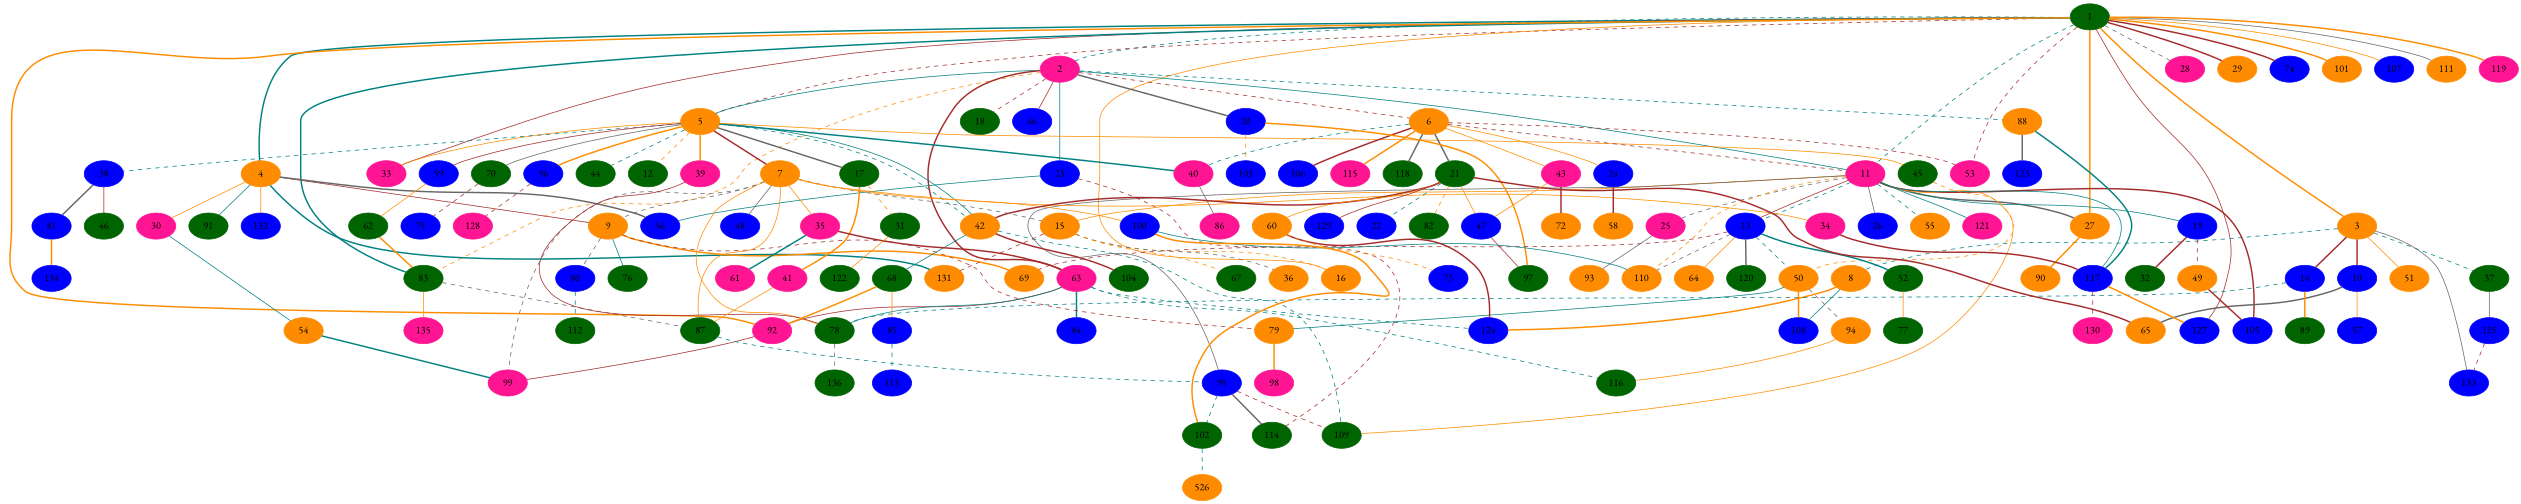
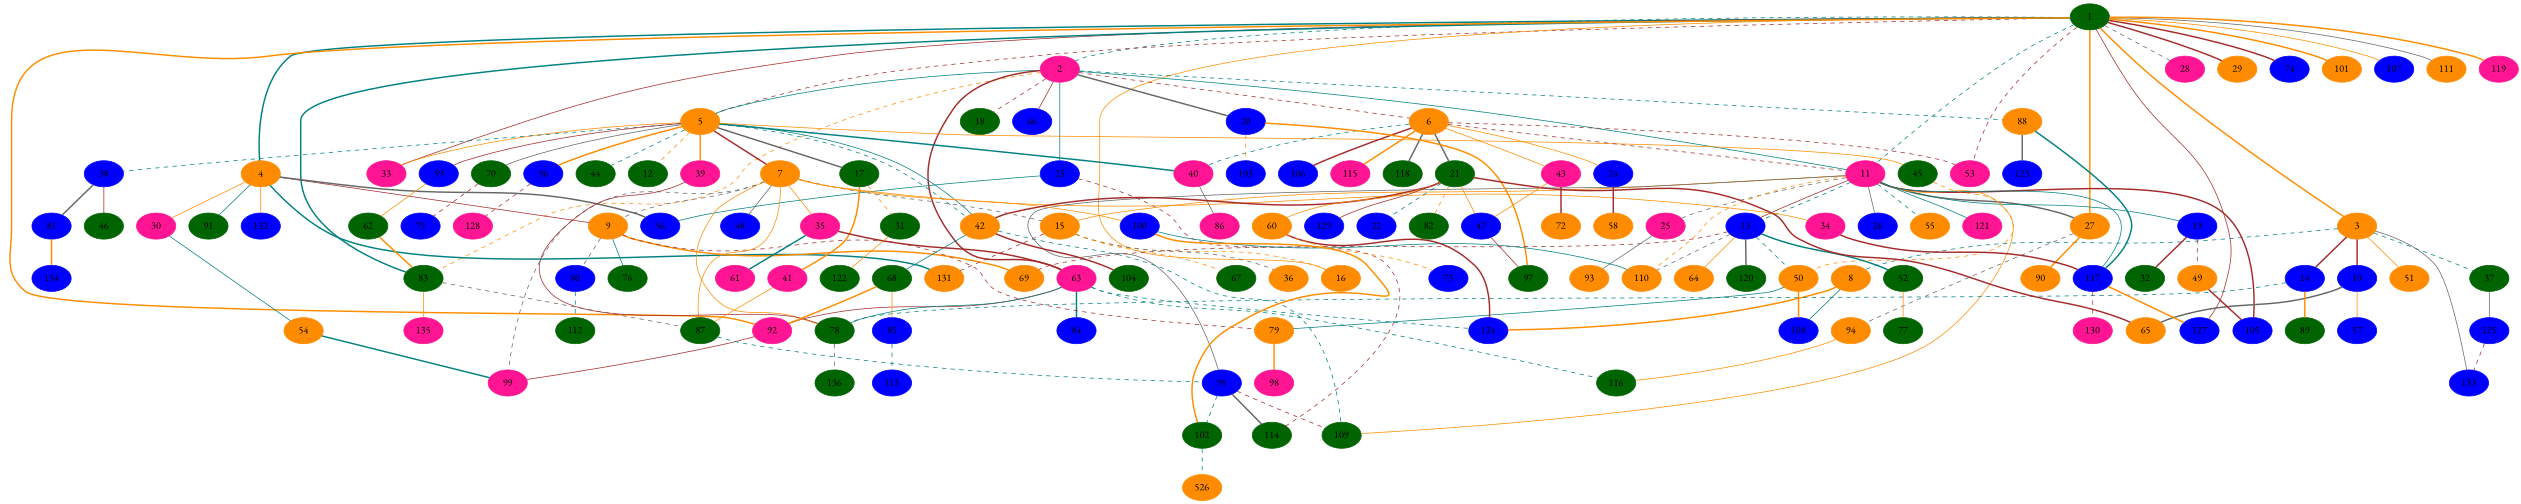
edge "50" -- "94": now "27" -- "94"
